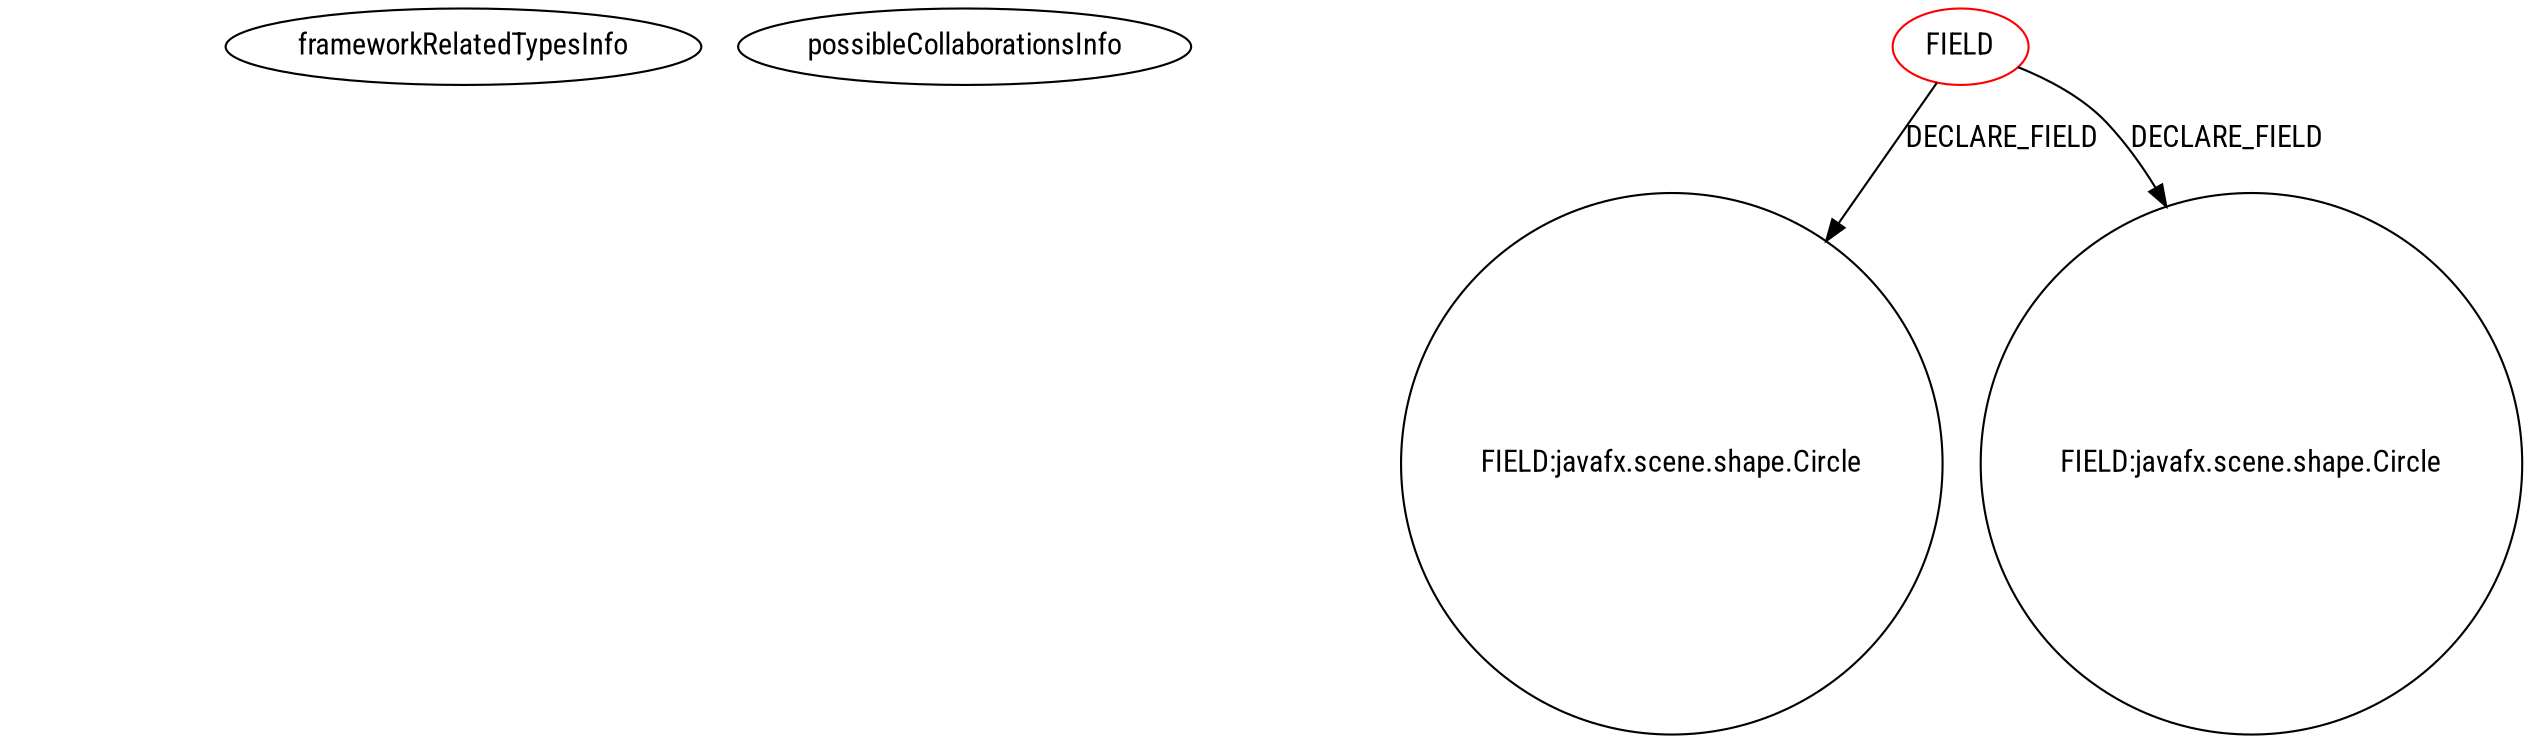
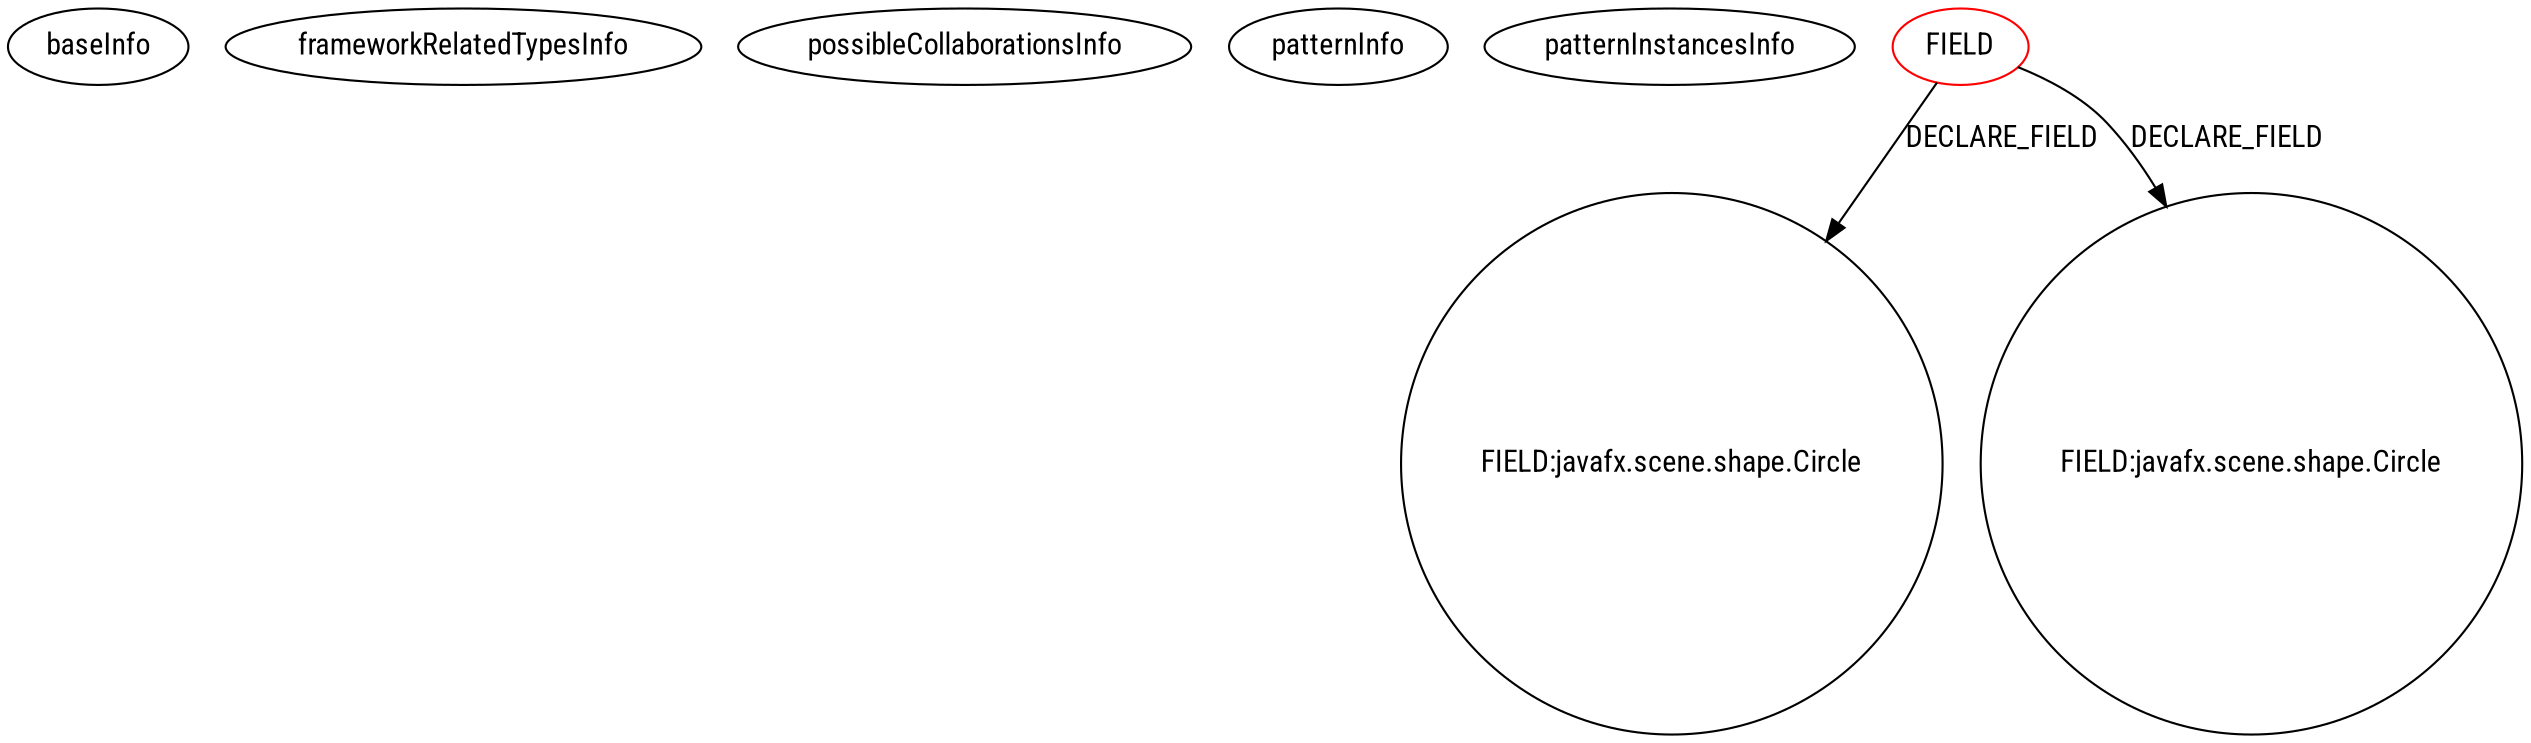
node "baseInfo": added
node "patternInfo": added
node "patternInstancesInfo": added
